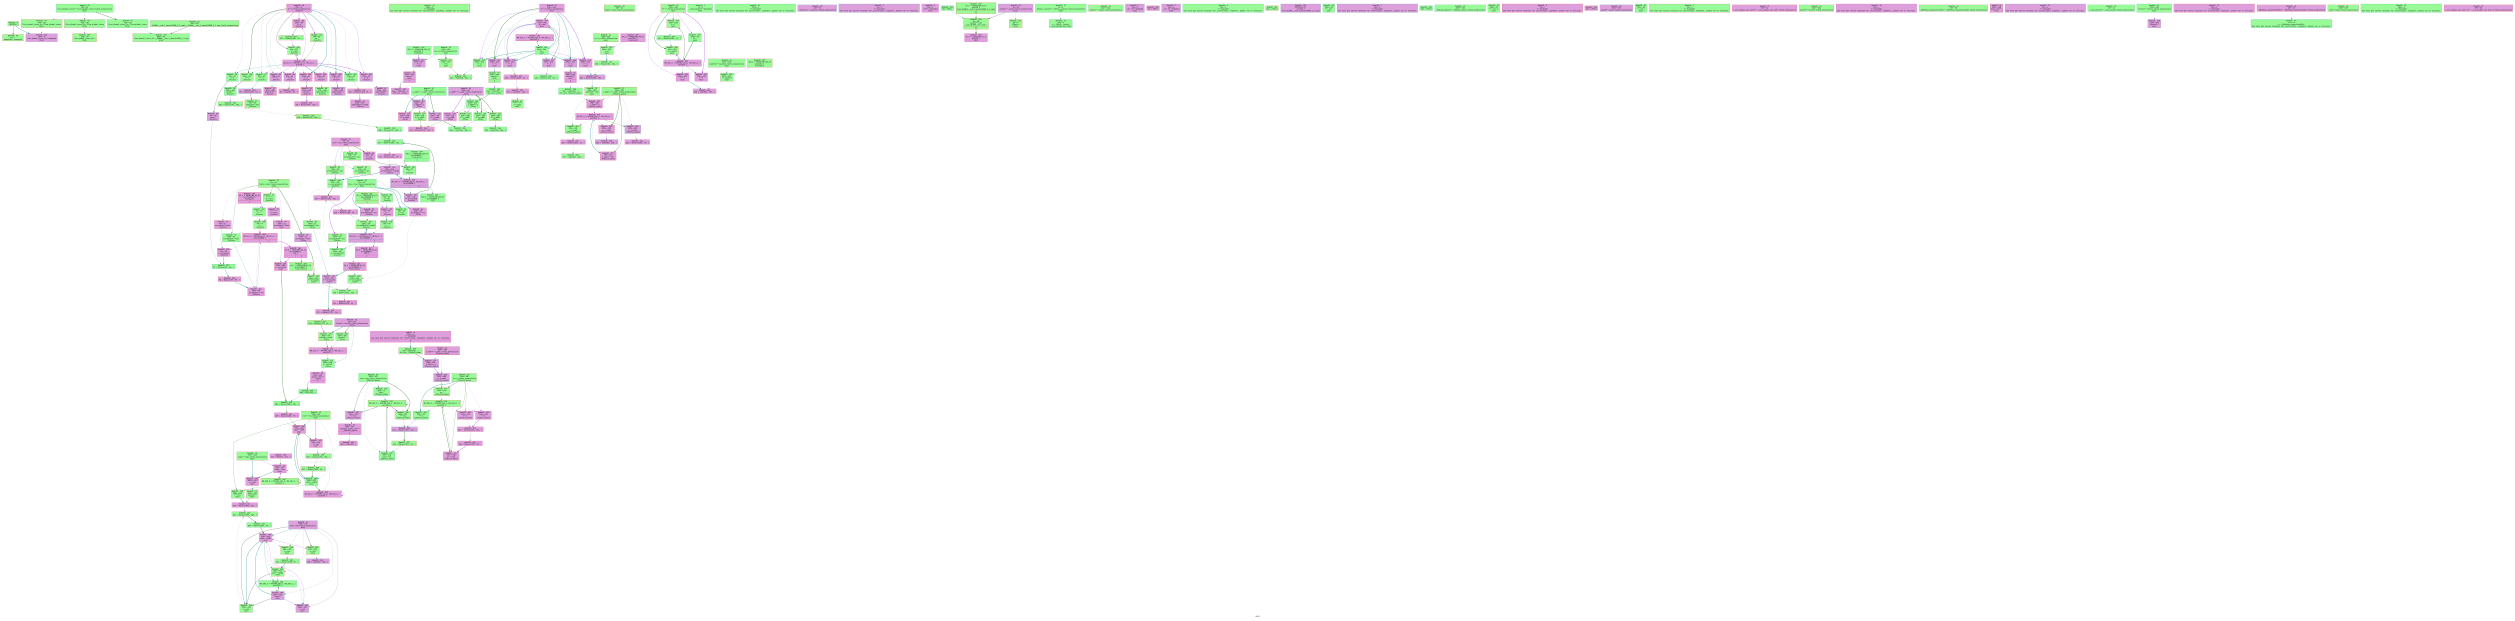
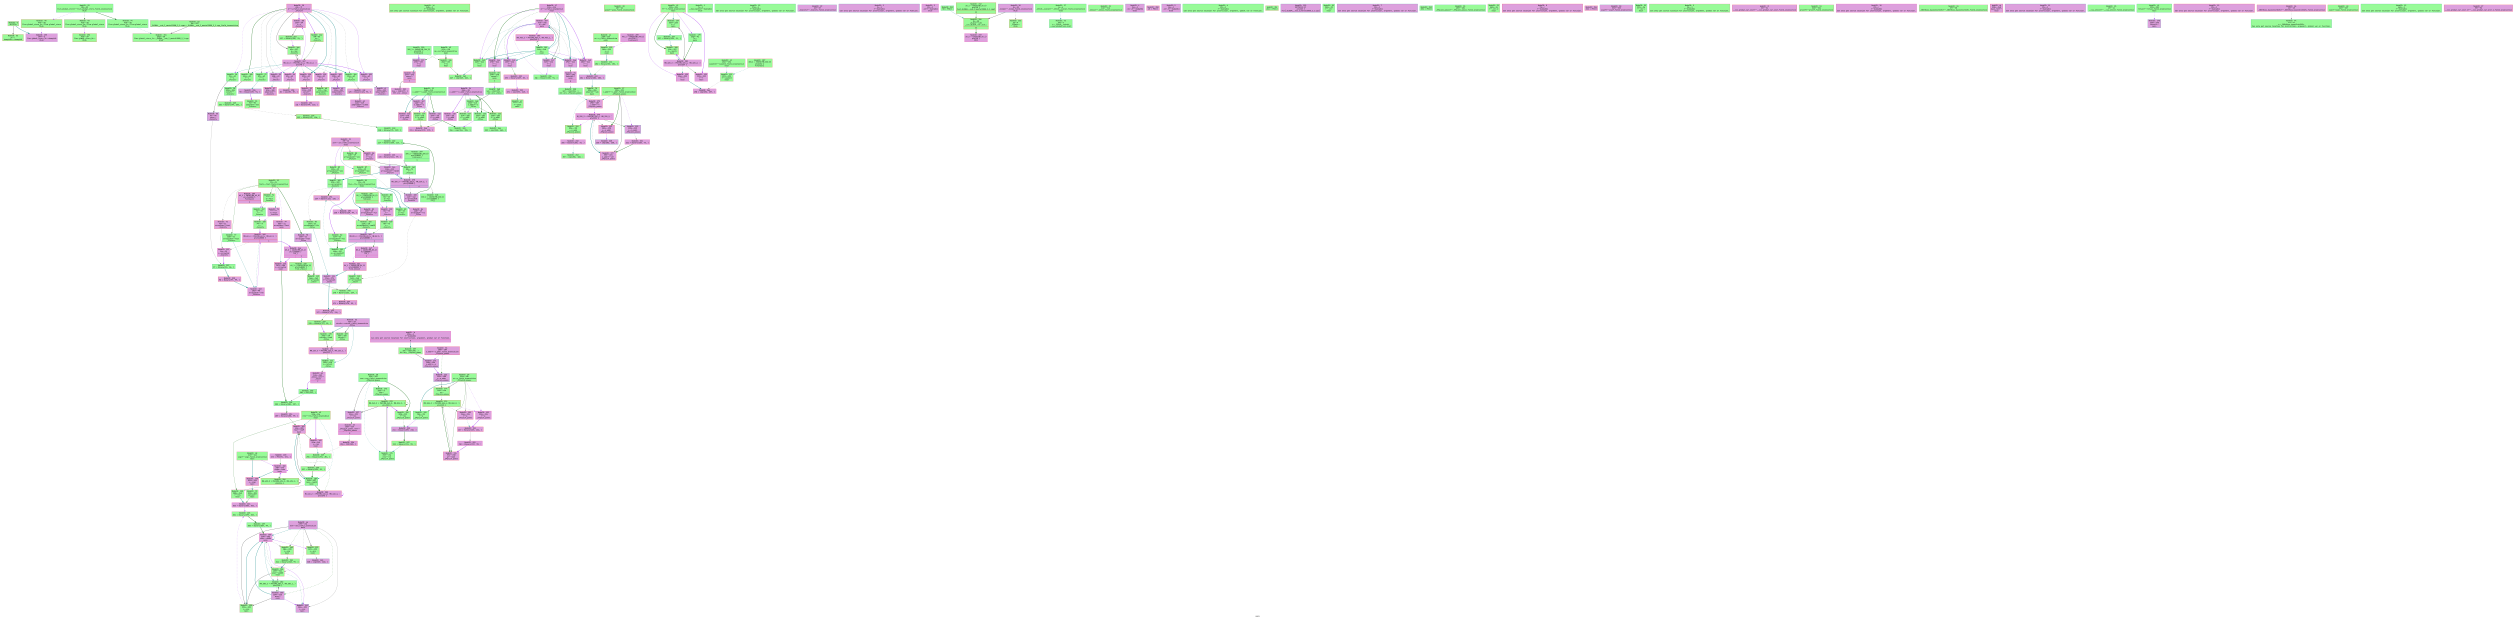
edge "NodeID: 254" -> "NodeID: 177": added
